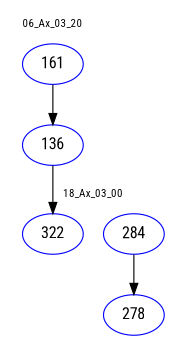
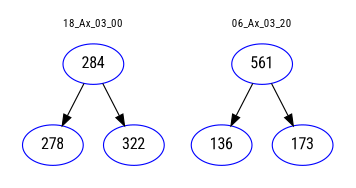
node "161": label "161" -> "561"
node "173": added
edge "136" -> "322": now "284" -> "322"
